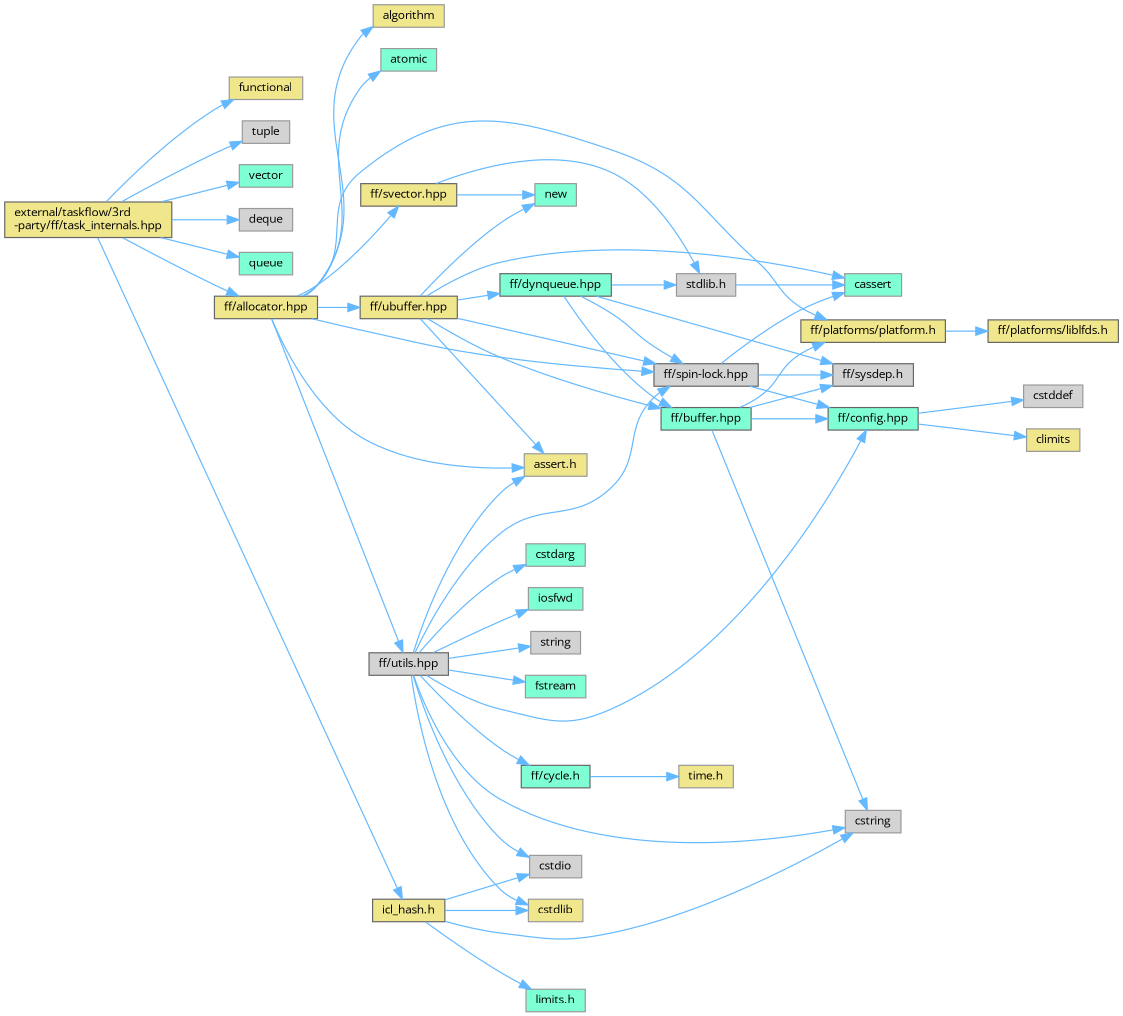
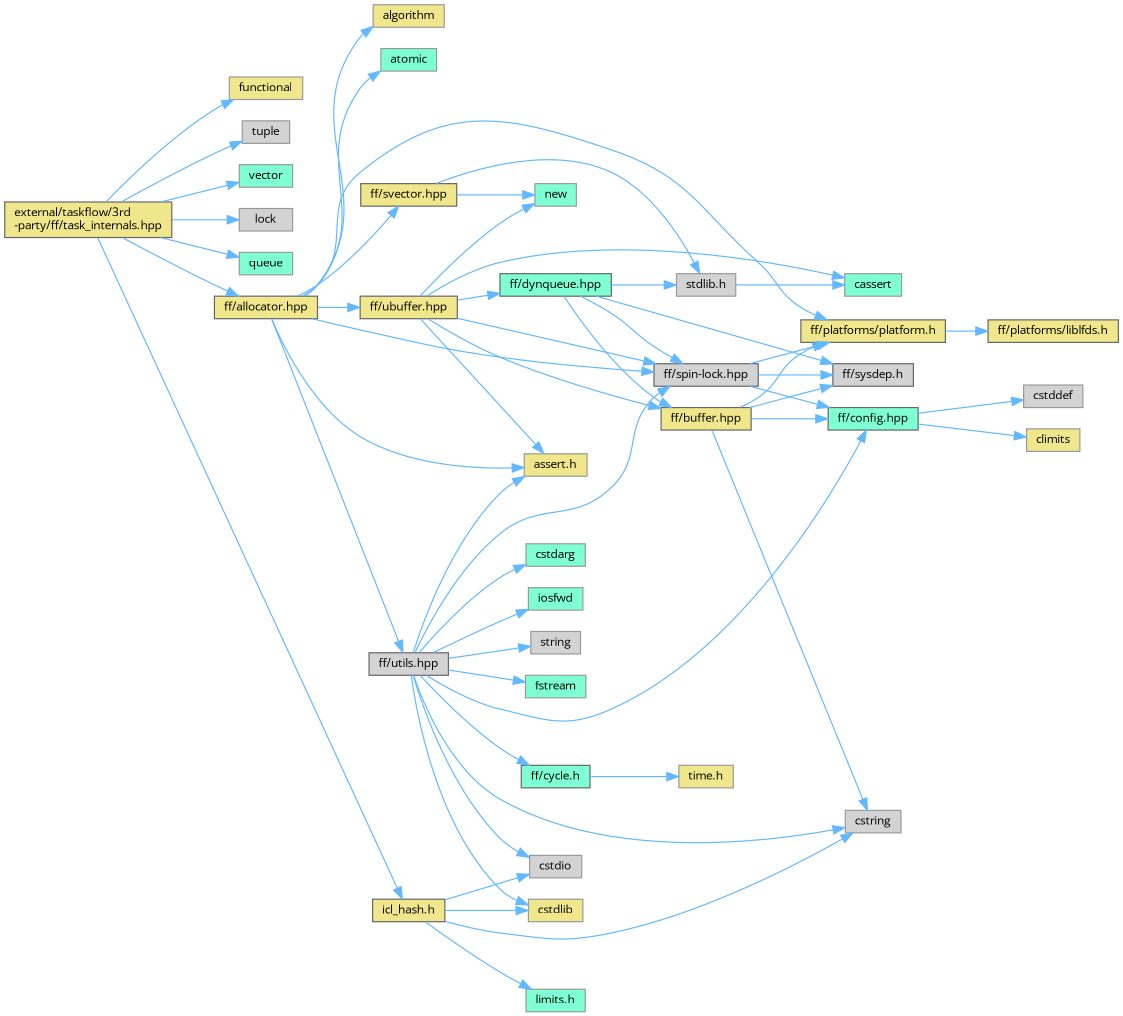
node "deque": label "deque" -> "lock"
edge "ff/spin-lock.hpp" -> "cassert": now "ff/spin-lock.hpp" -> "ff/platforms/platform.h"
node "ff/buffer.hpp": fillcolor aquamarine -> khaki
